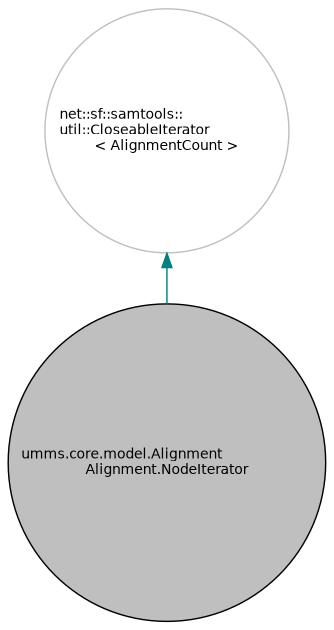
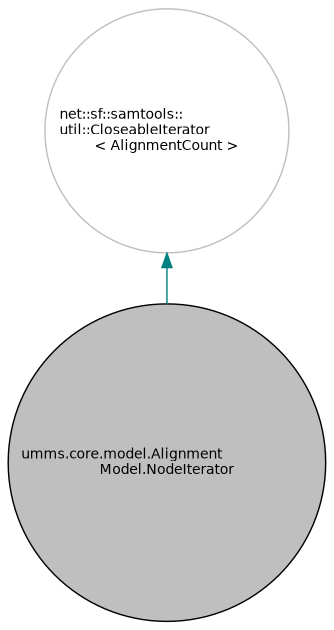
node "umms.core.model.Alignment Alignment.NodeIterator": label "umms.core.model.Alignment Alignment.NodeIterator" -> "umms.core.model.Alignment Model.NodeIterator"
